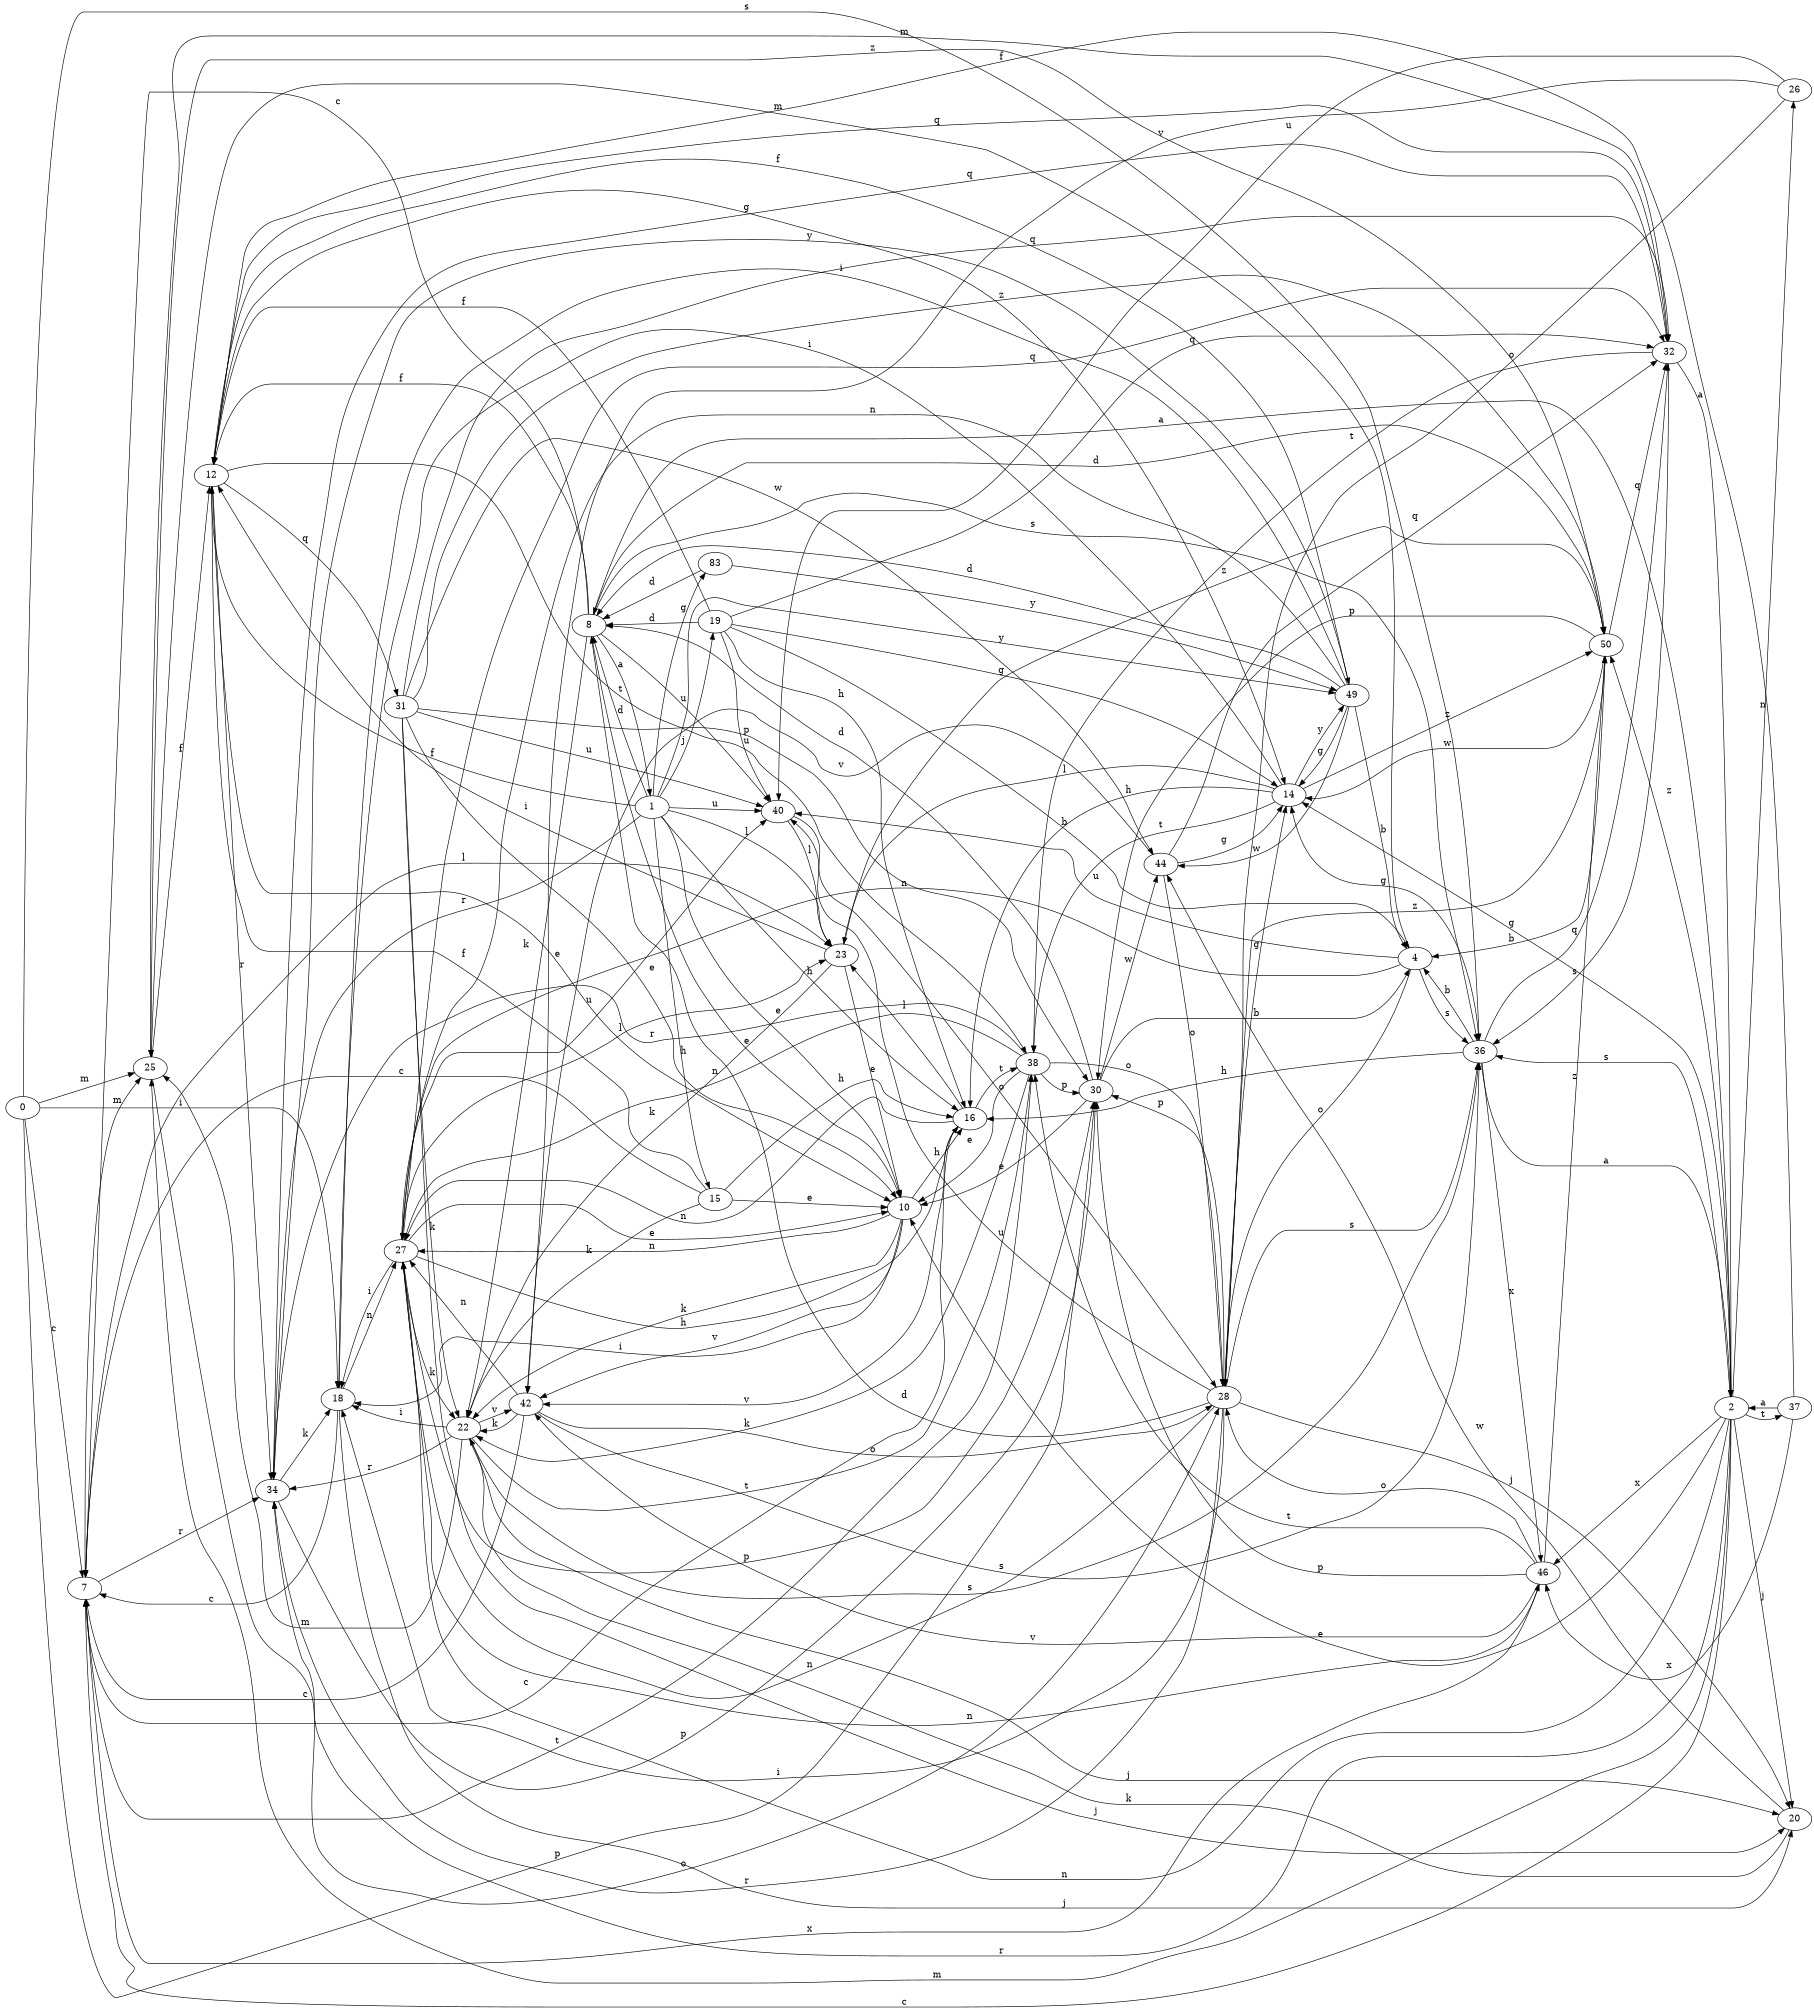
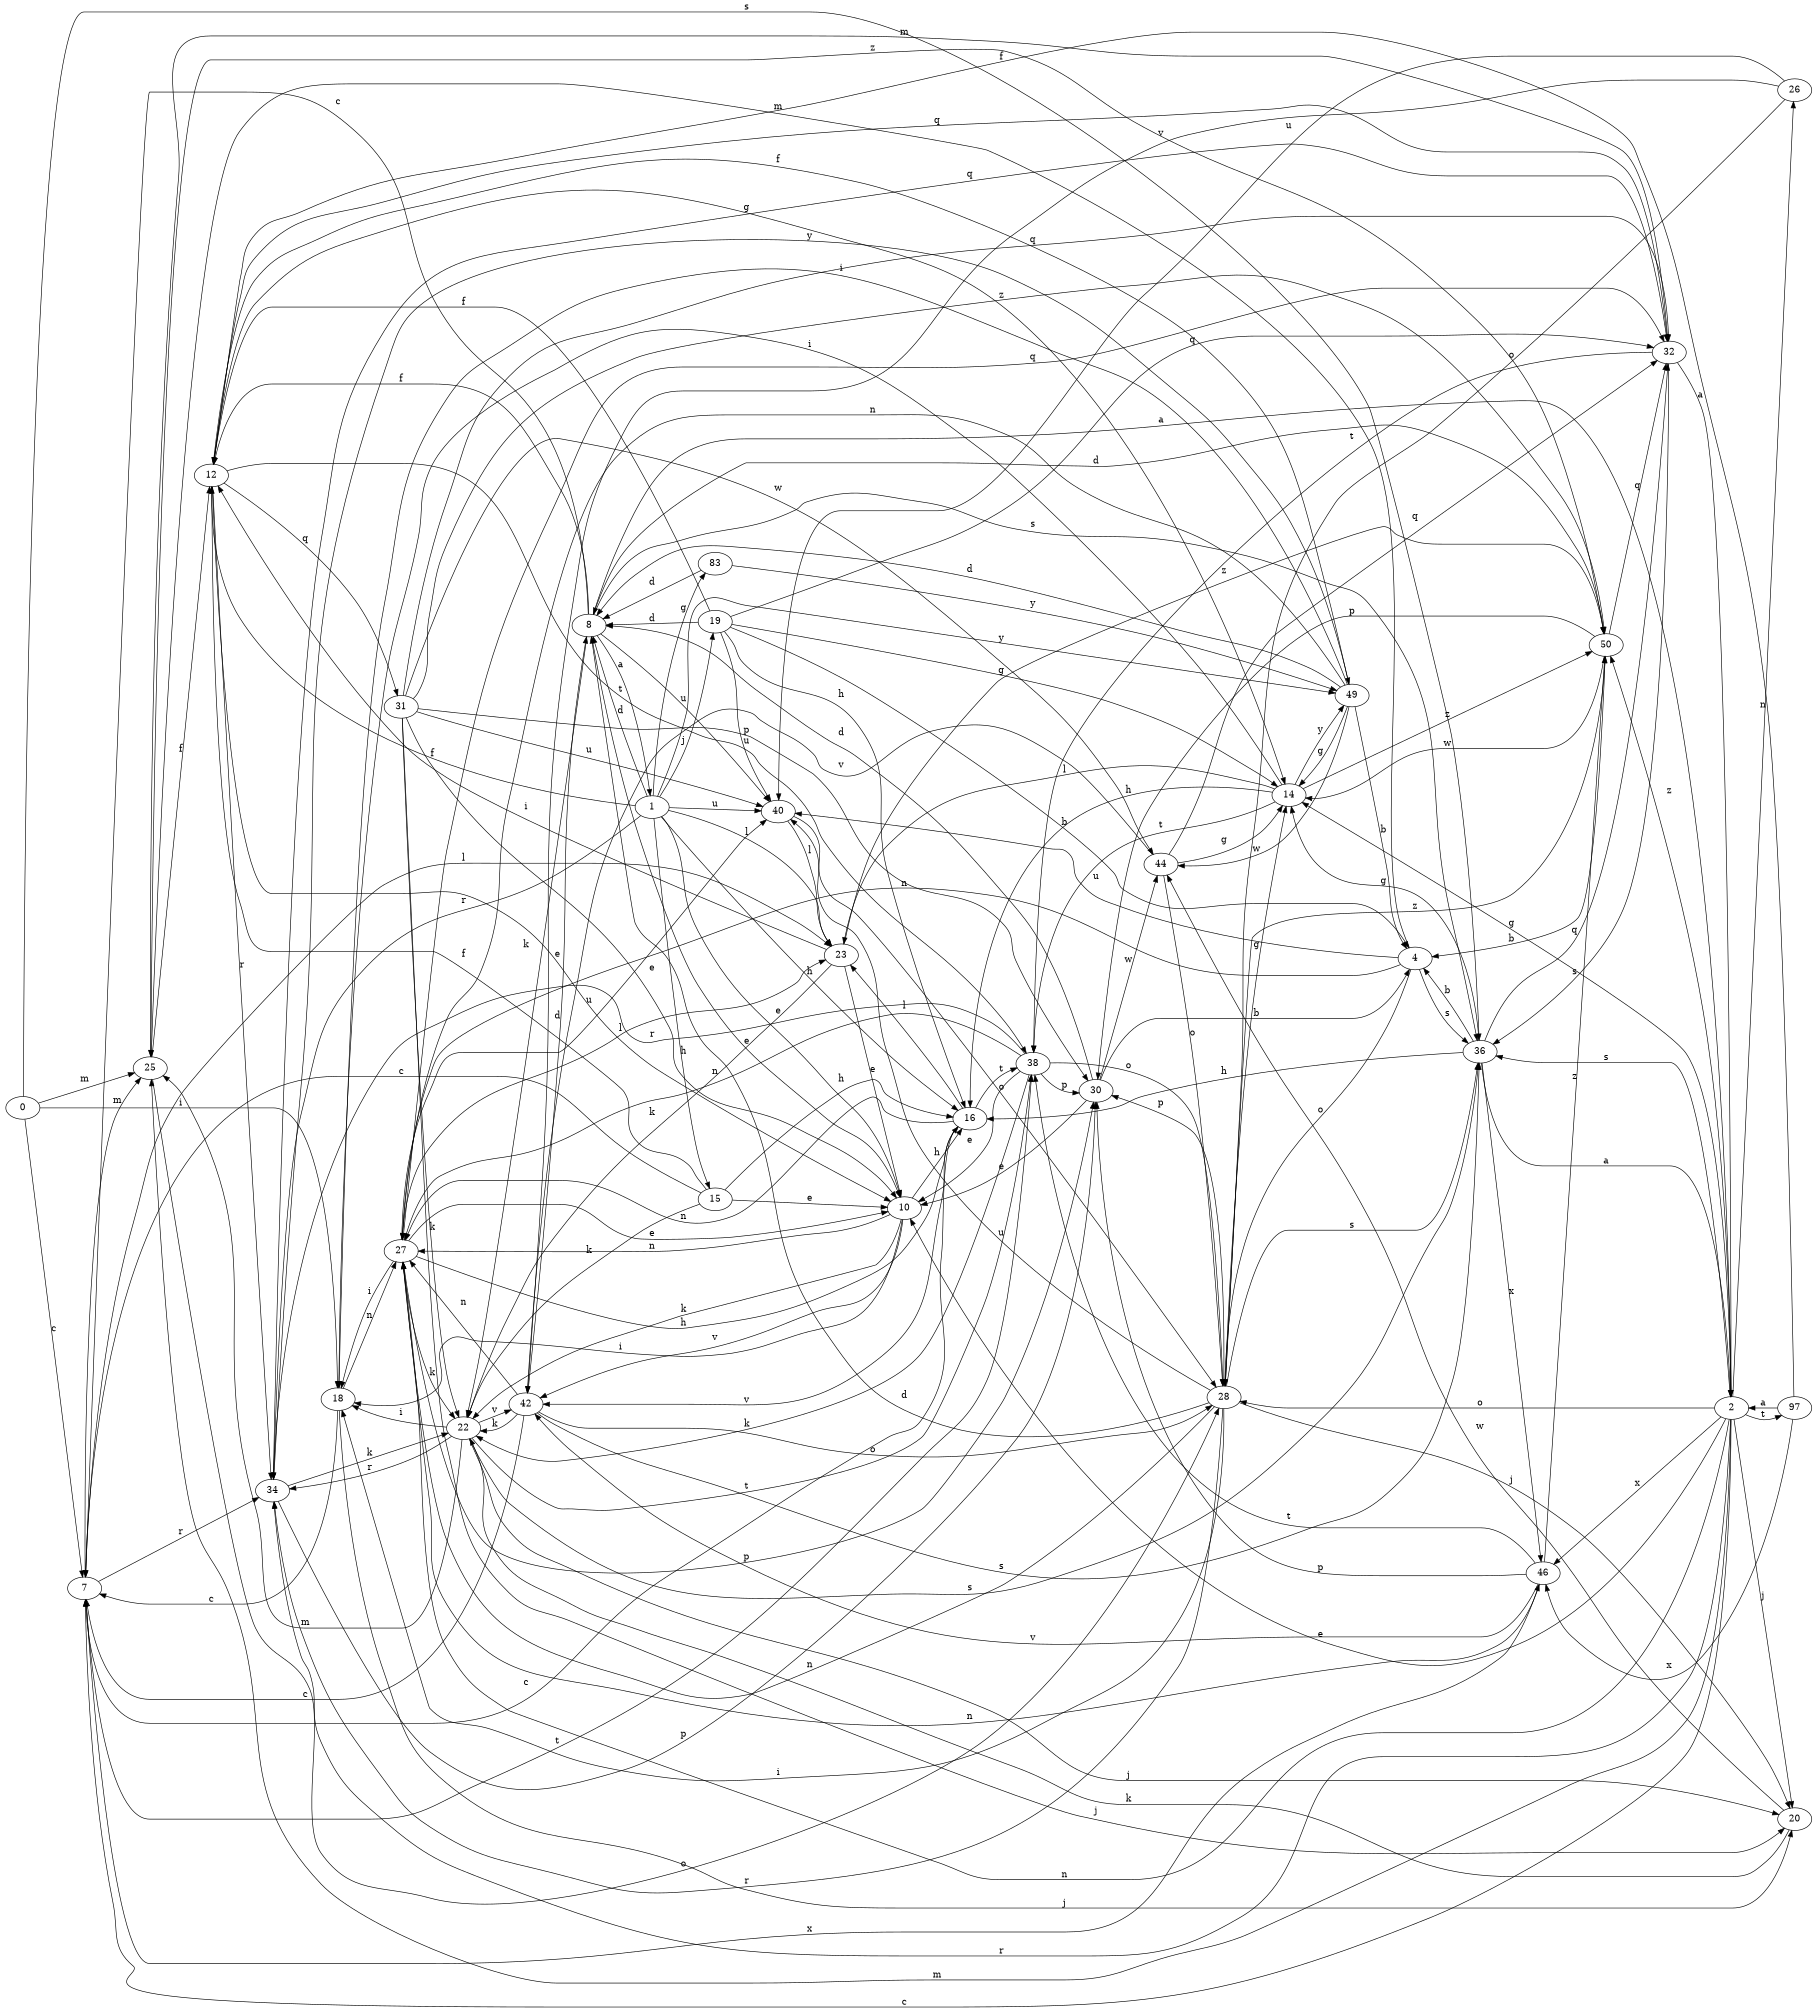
edge "42" -> "8": added, label "d"
node "37": label "37" -> "97"
edge "34" -> "18": now "34" -> "22"
edge "46" -> "28": now "2" -> "28"
edge "0" -> "30": removed, label "p"
